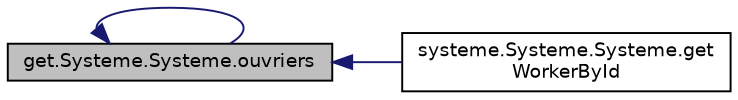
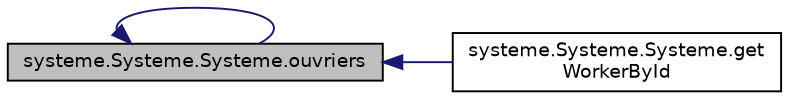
node "get.Systeme.Systeme.ouvriers": label "get.Systeme.Systeme.ouvriers" -> "systeme.Systeme.Systeme.ouvriers"
